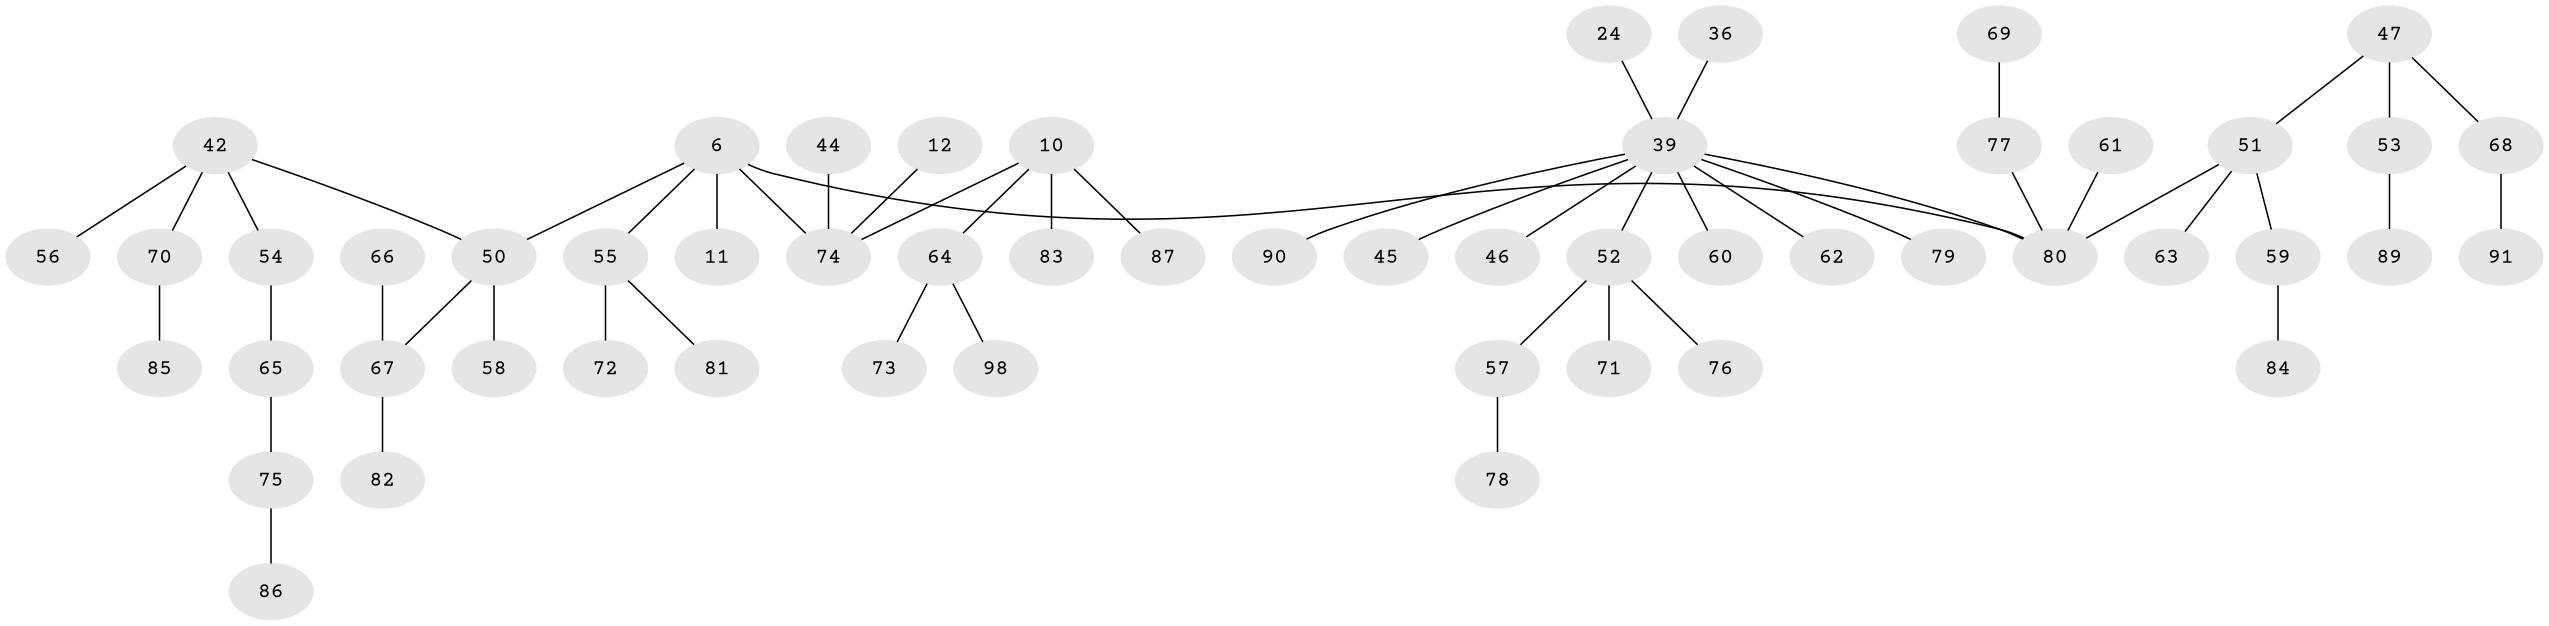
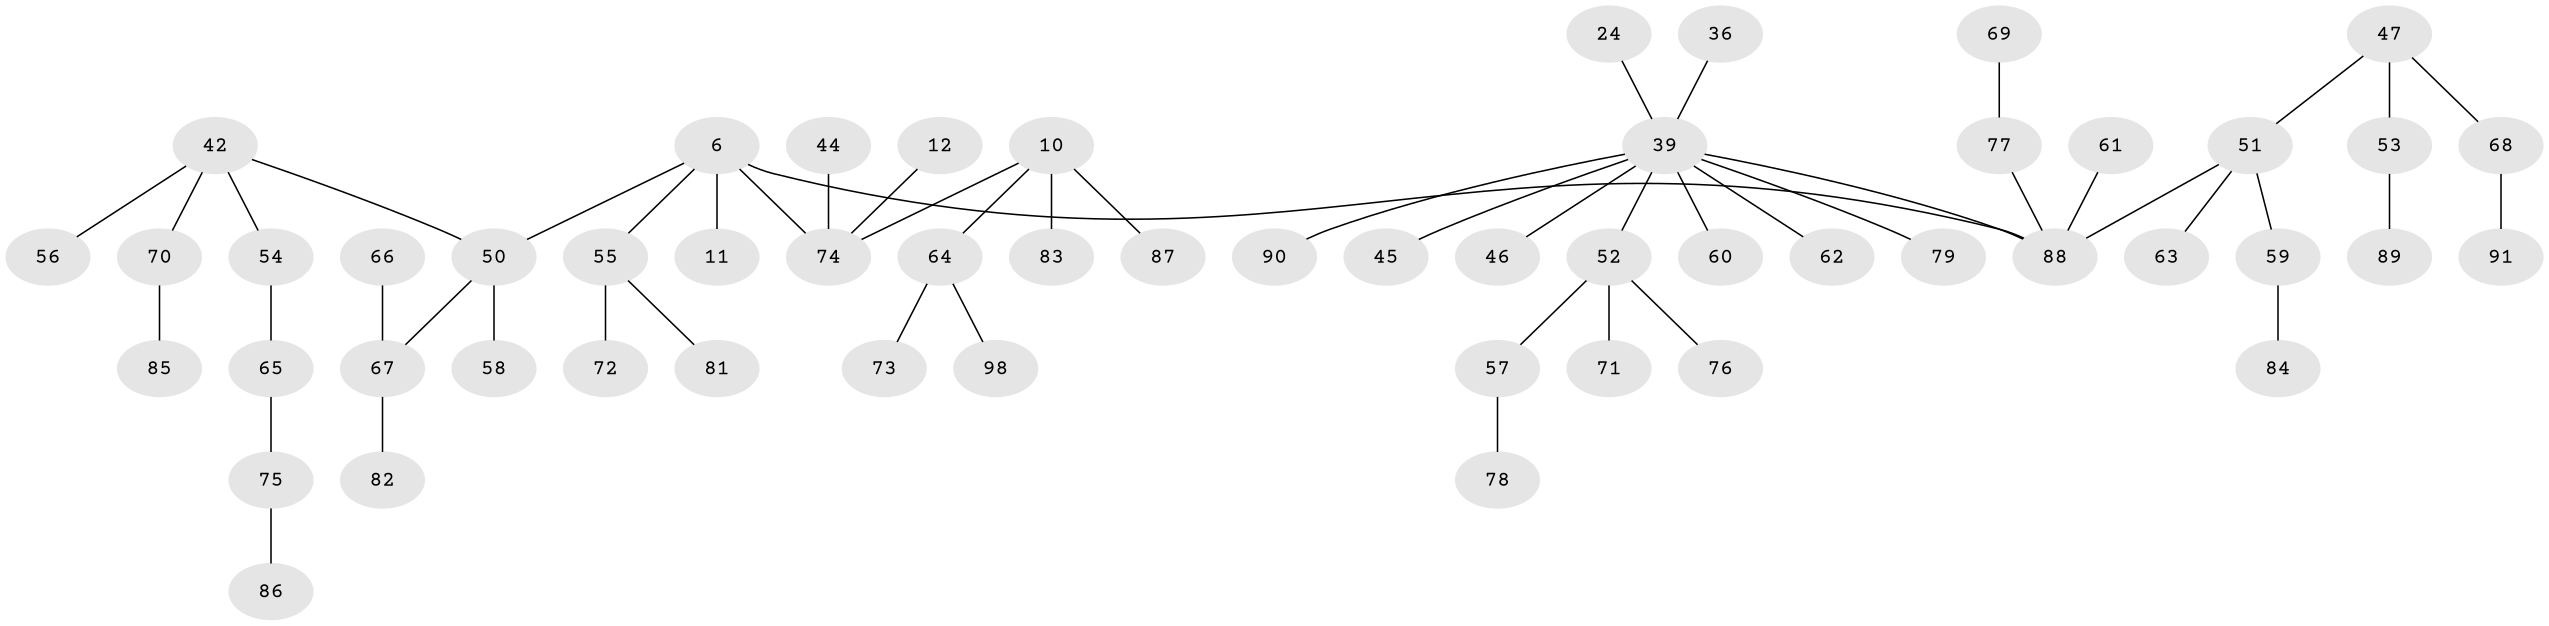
node "80": label "80" -> "88"
